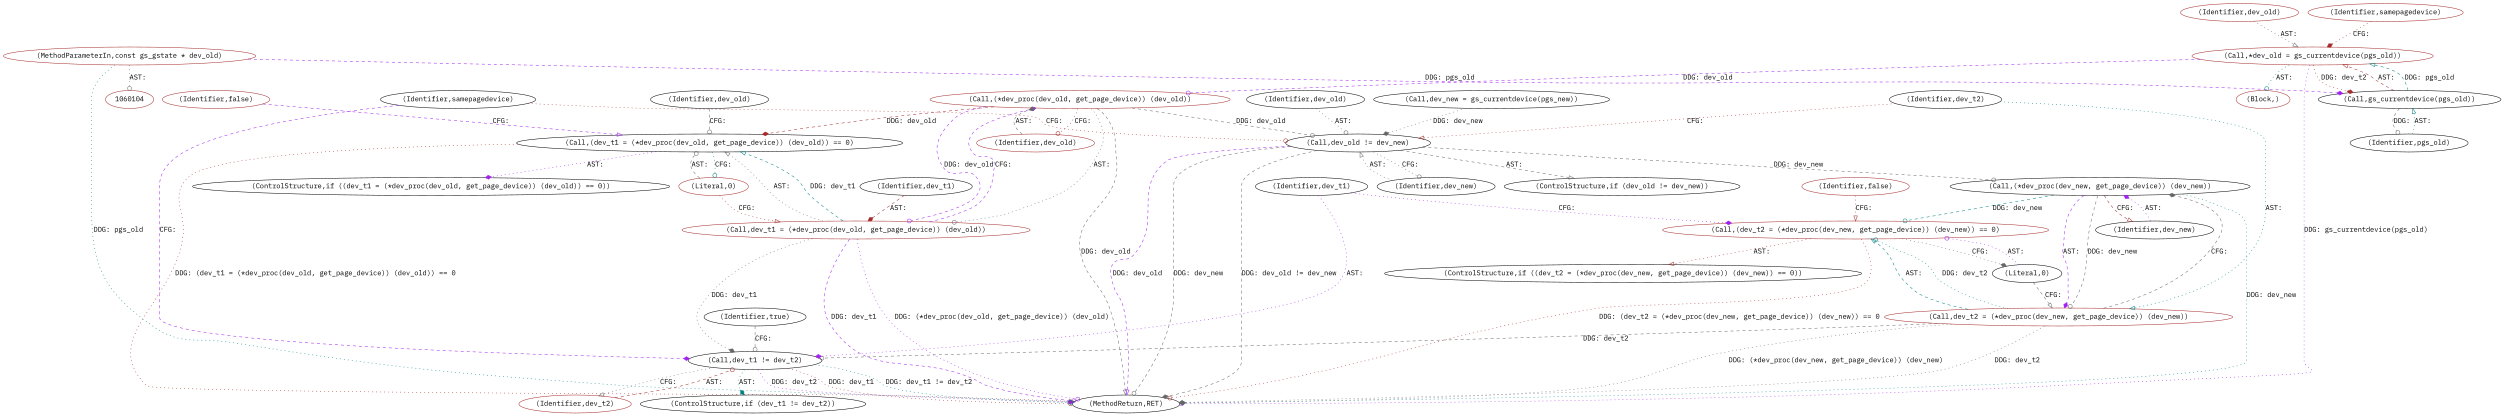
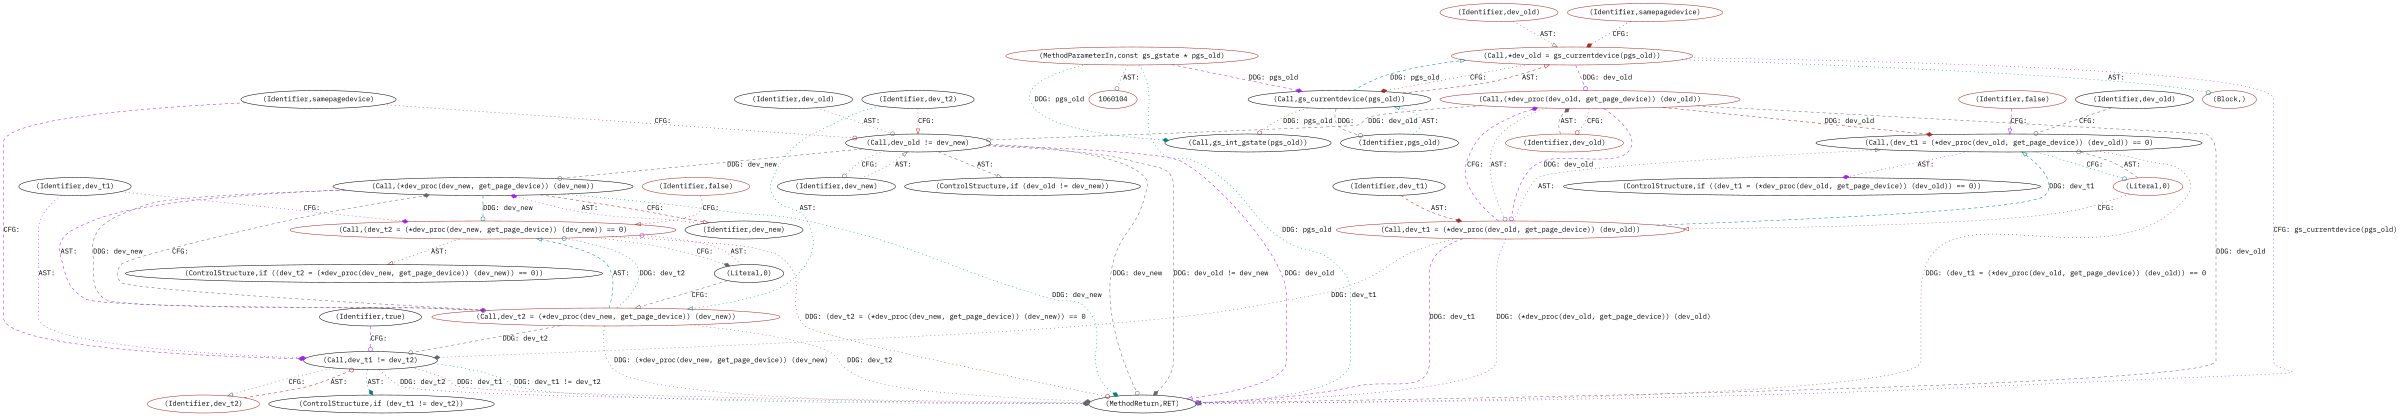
node "(MethodParameterIn,const gs_gstate * dev_old)": label "(MethodParameterIn,const gs_gstate * dev_old)" -> "(MethodParameterIn,const gs_gstate * pgs_old)"
edge "(Call,*dev_old = gs_currentdevice(pgs_old))" -> "(Call,gs_currentdevice(pgs_old))": label "DDG: dev_t2" -> "CFG: "
node "(Call,dev_new = gs_currentdevice(pgs_new))": removed
node "(Call,gs_int_gstate(pgs_old))": added
edge "(Call,*dev_old = gs_currentdevice(pgs_old))" -> "(MethodReturn,RET)": label "DDG: gs_currentdevice(pgs_old)" -> "CFG: gs_currentdevice(pgs_old)"
edge "(Identifier,true)" -> "(Call,dev_t1 != dev_t2)": color gray40 -> purple
